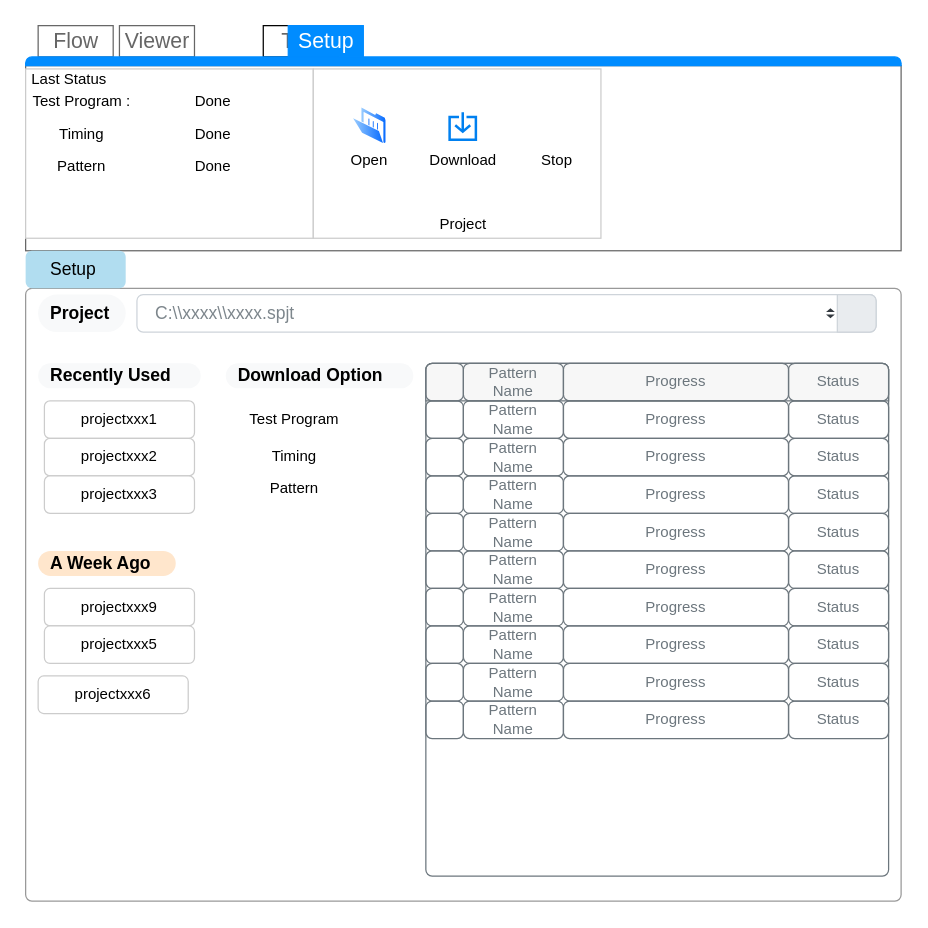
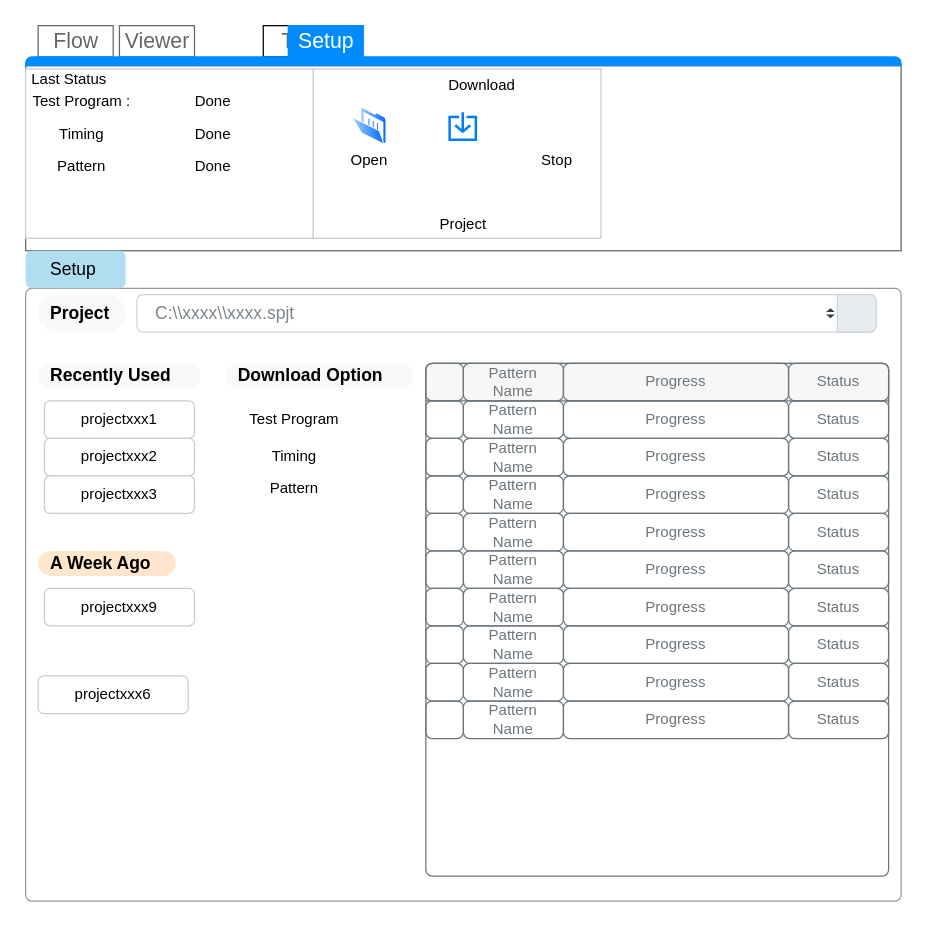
node "Download": moved (463, 161) -> (482, 86)
node "projectxxx5": removed
